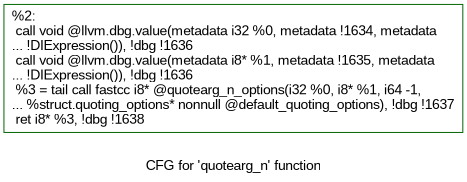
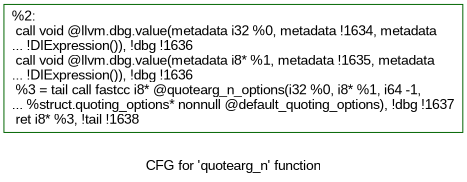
node "%2:": text "ret i8* %3, !dbg !1638" -> "ret i8* %3, !tail !1638"
